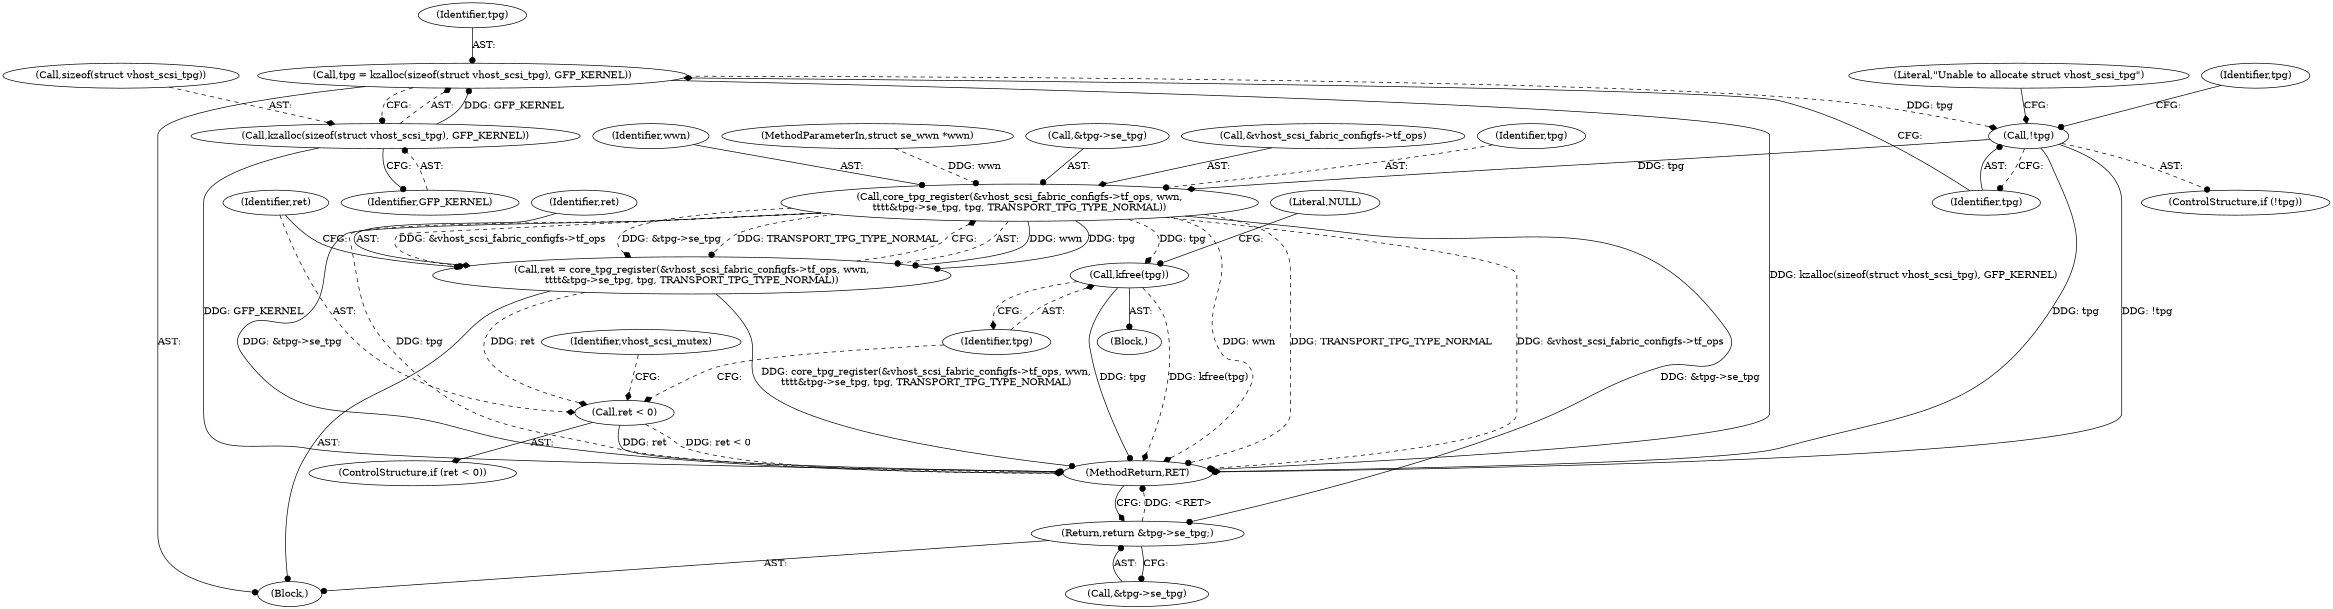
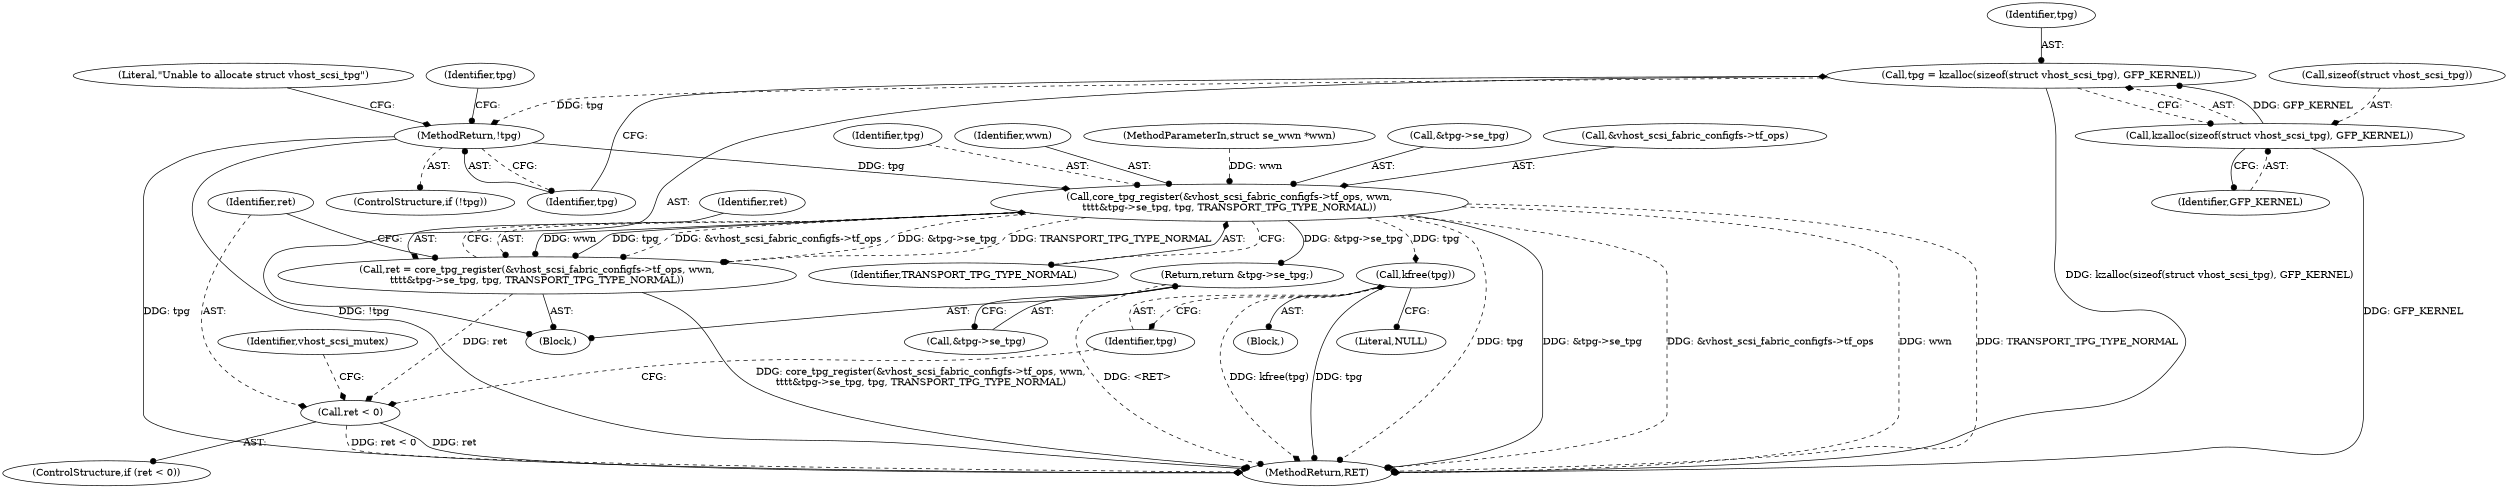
node "(Call,!tpg)": label "(Call,!tpg)" -> "(MethodReturn,!tpg)"
edge "(Literal,NULL)" -> "(Call,kfree(tpg))": reversed
node "(Identifier,TRANSPORT_TPG_TYPE_NORMAL)": added
edge "(Call,ret < 0)" -> "(ControlStructure,if (ret < 0))": arrowhead diamond -> dot
edge "(MethodReturn,RET)" -> "(Return,return &tpg->se_tpg;)": removed, label "CFG:"
